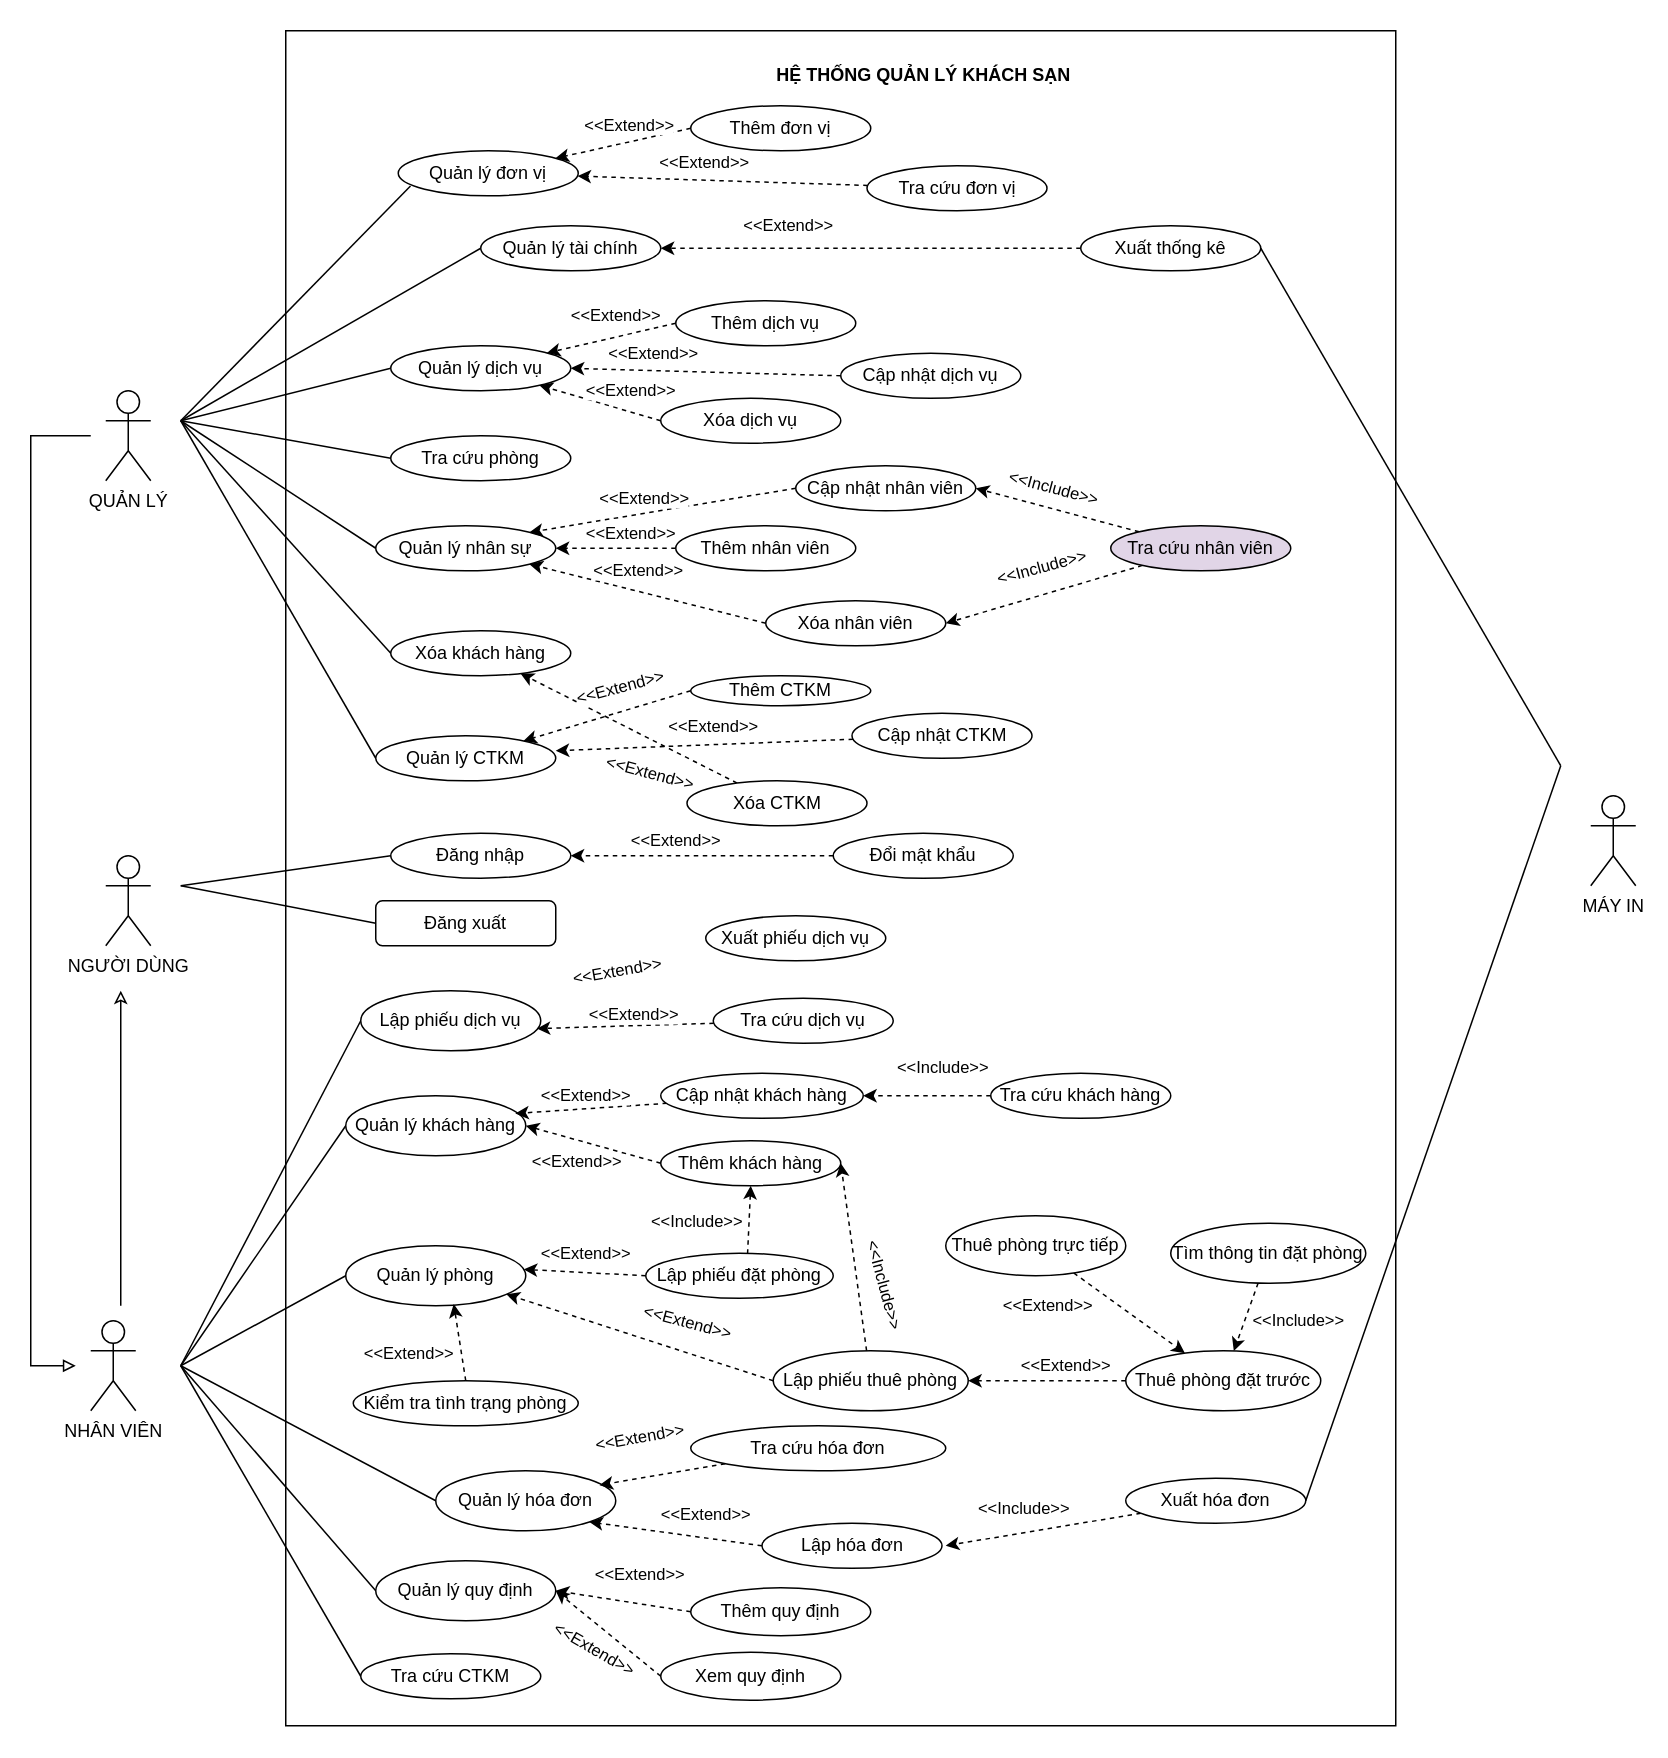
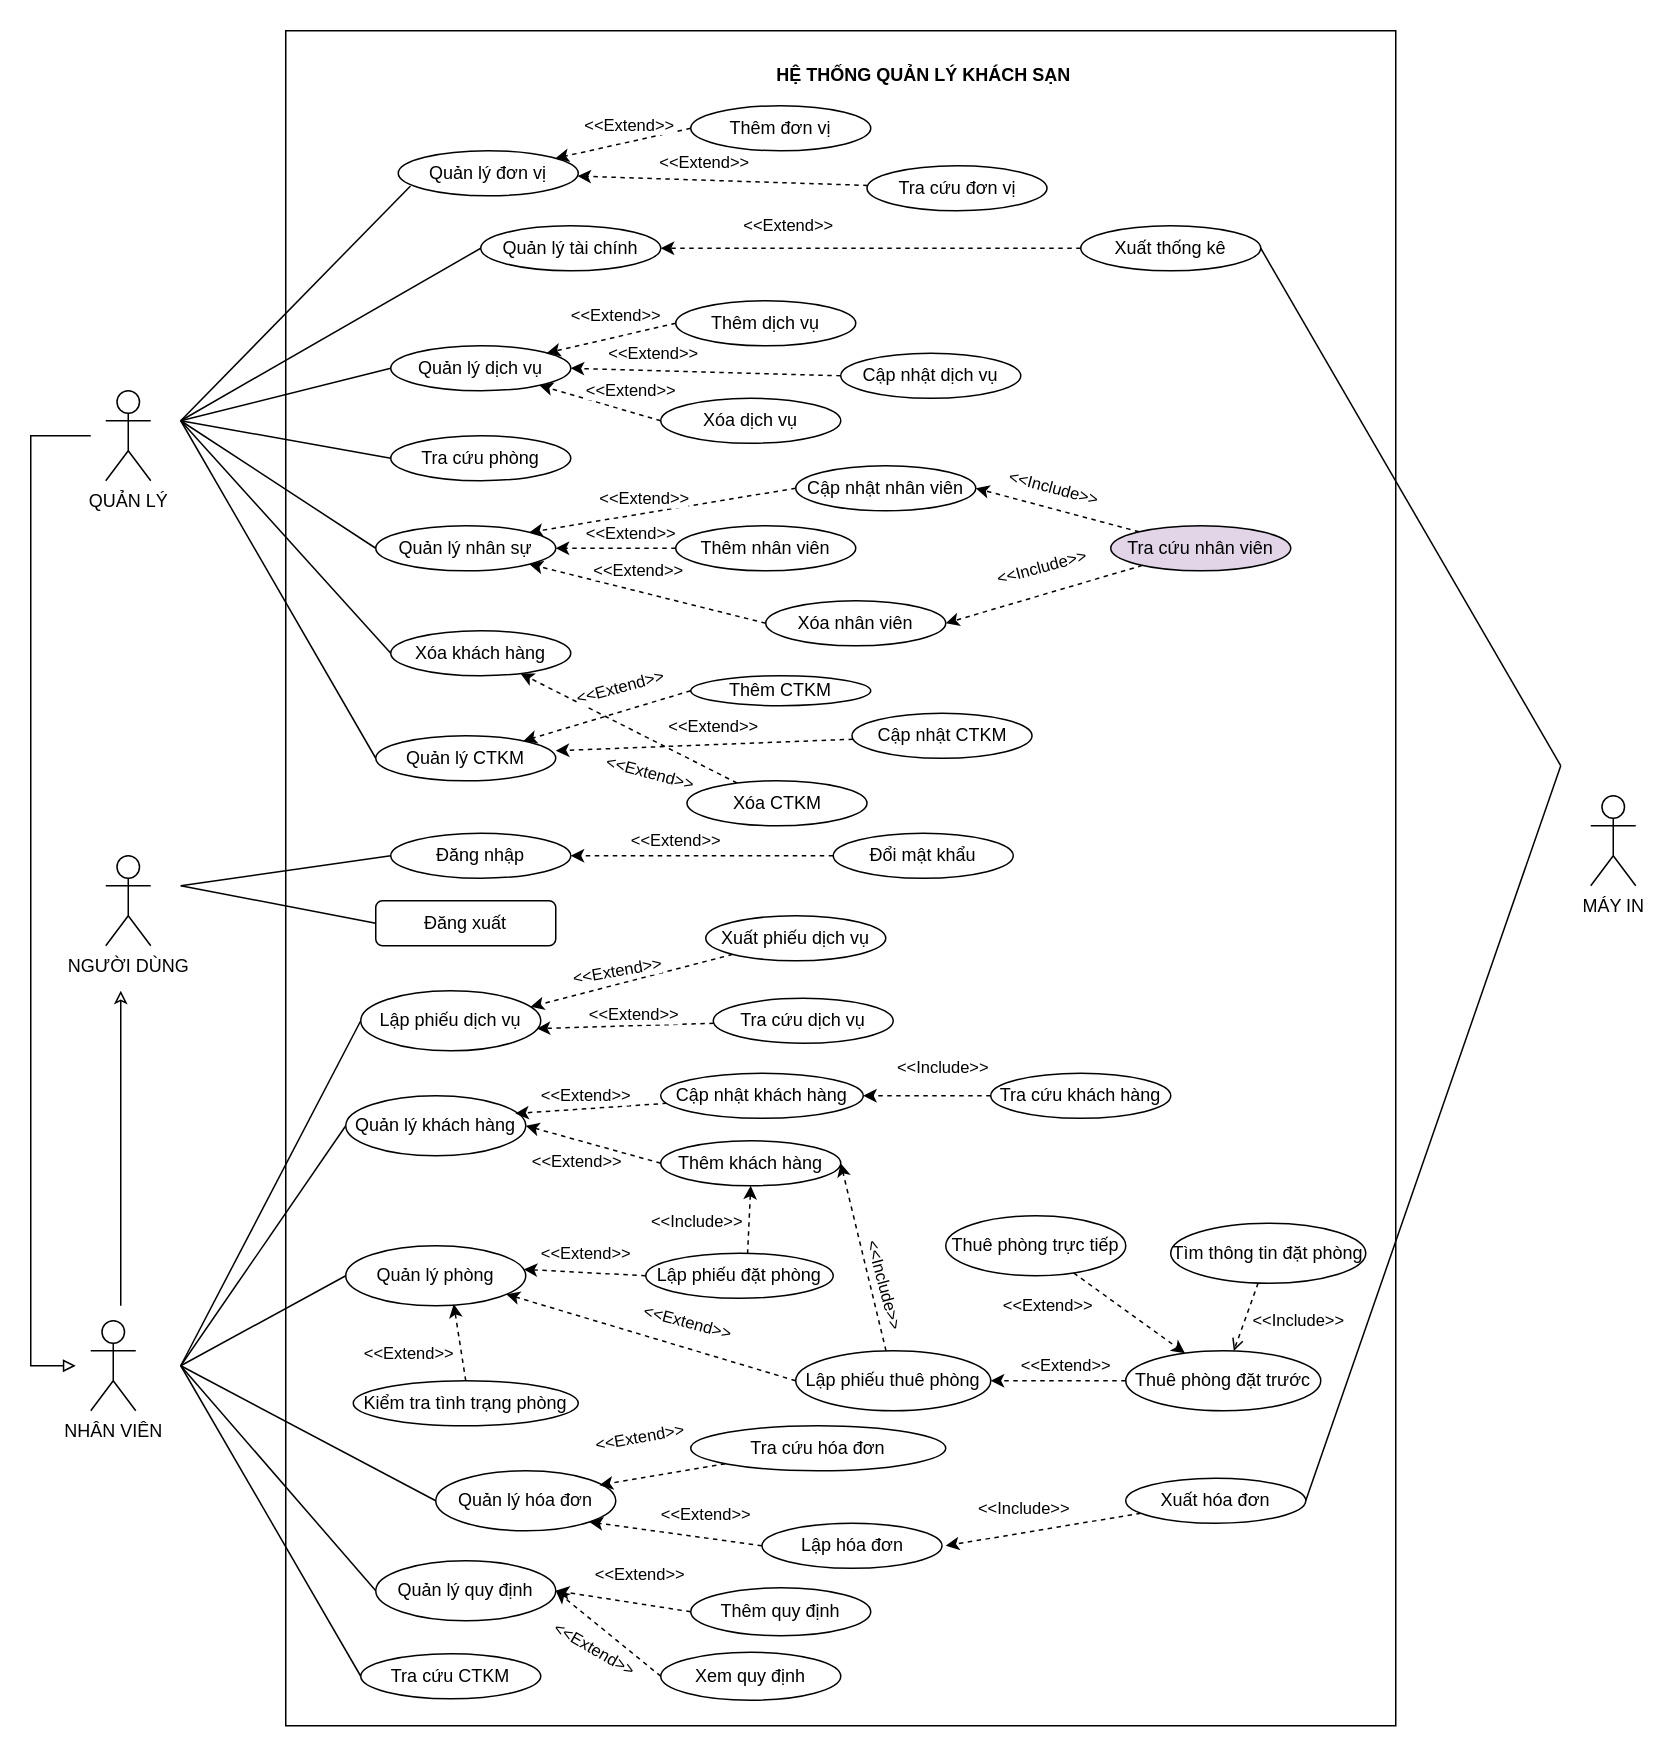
edge "Xuất phiếu dịch vụ" -> "Lập phiếu dịch vụ": added
edge "Tìm thông tin đặt phòng" -> "Thuê phòng đặt trước": arrowhead classic -> open
node "Lập phiếu thuê phòng": moved (871, 1381) -> (893, 1381)
